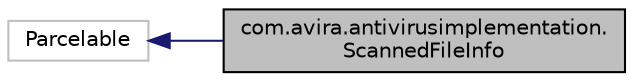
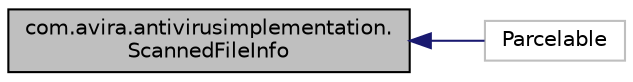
edge "com.avira.antivirusimplementation. ScannedFileInfo" -> "Parcelable": reversed
